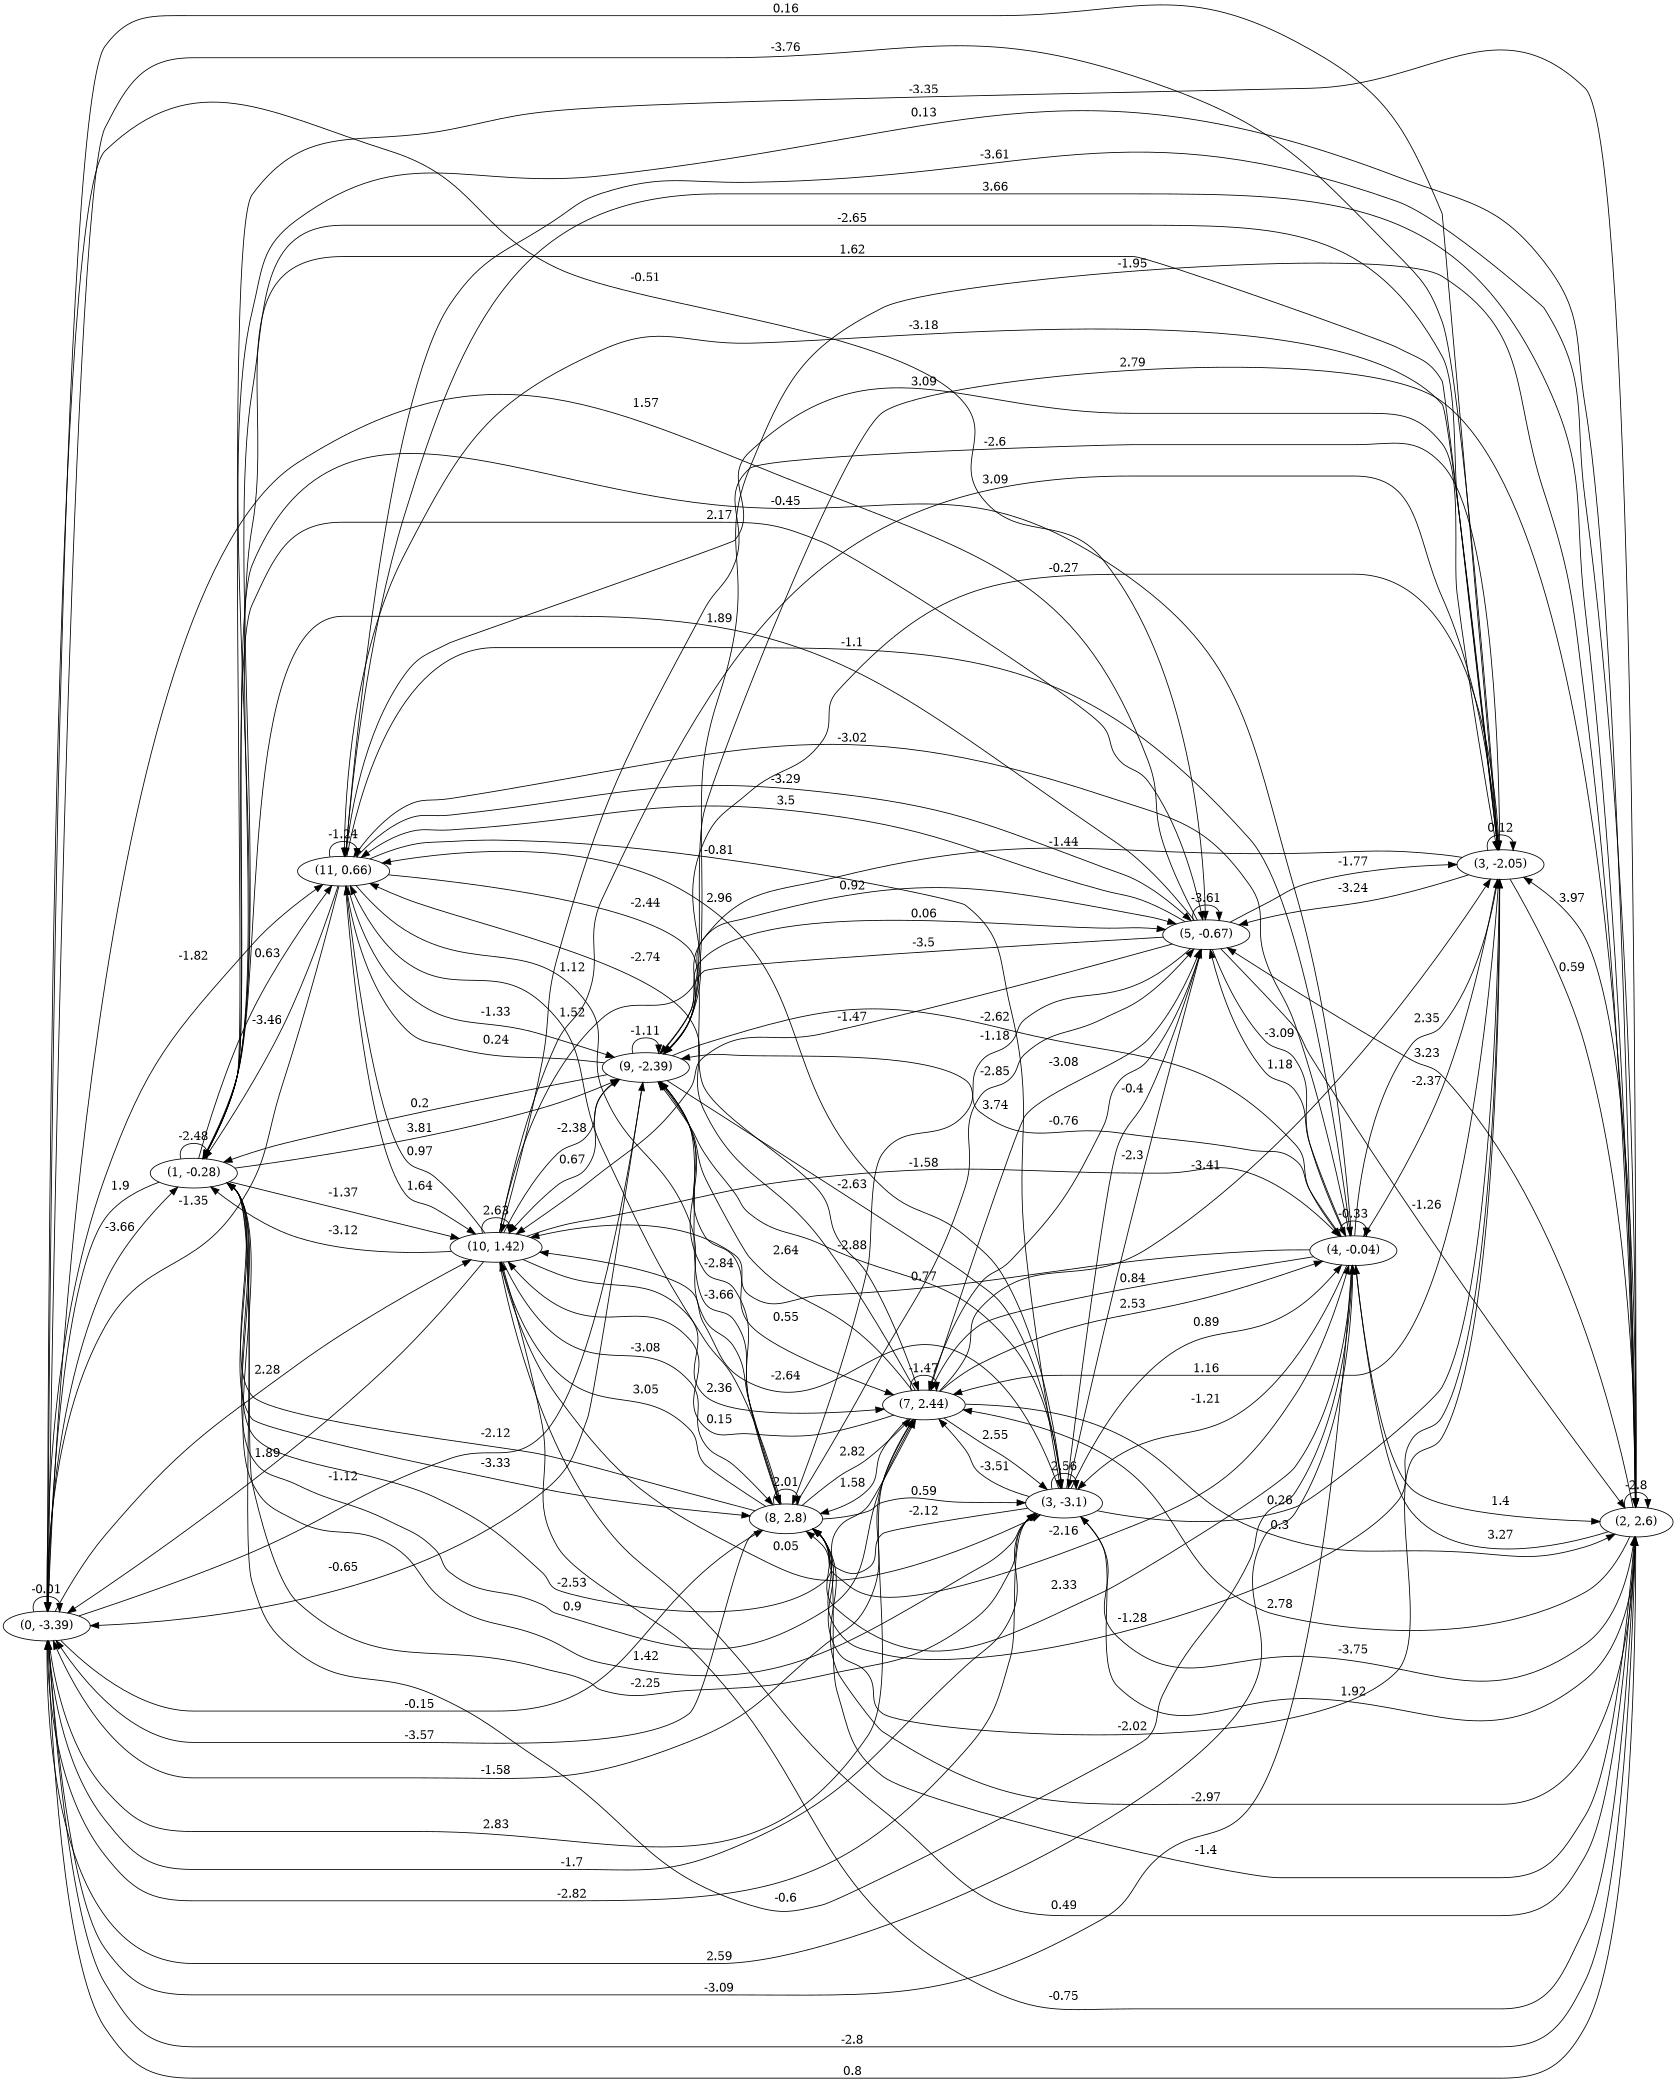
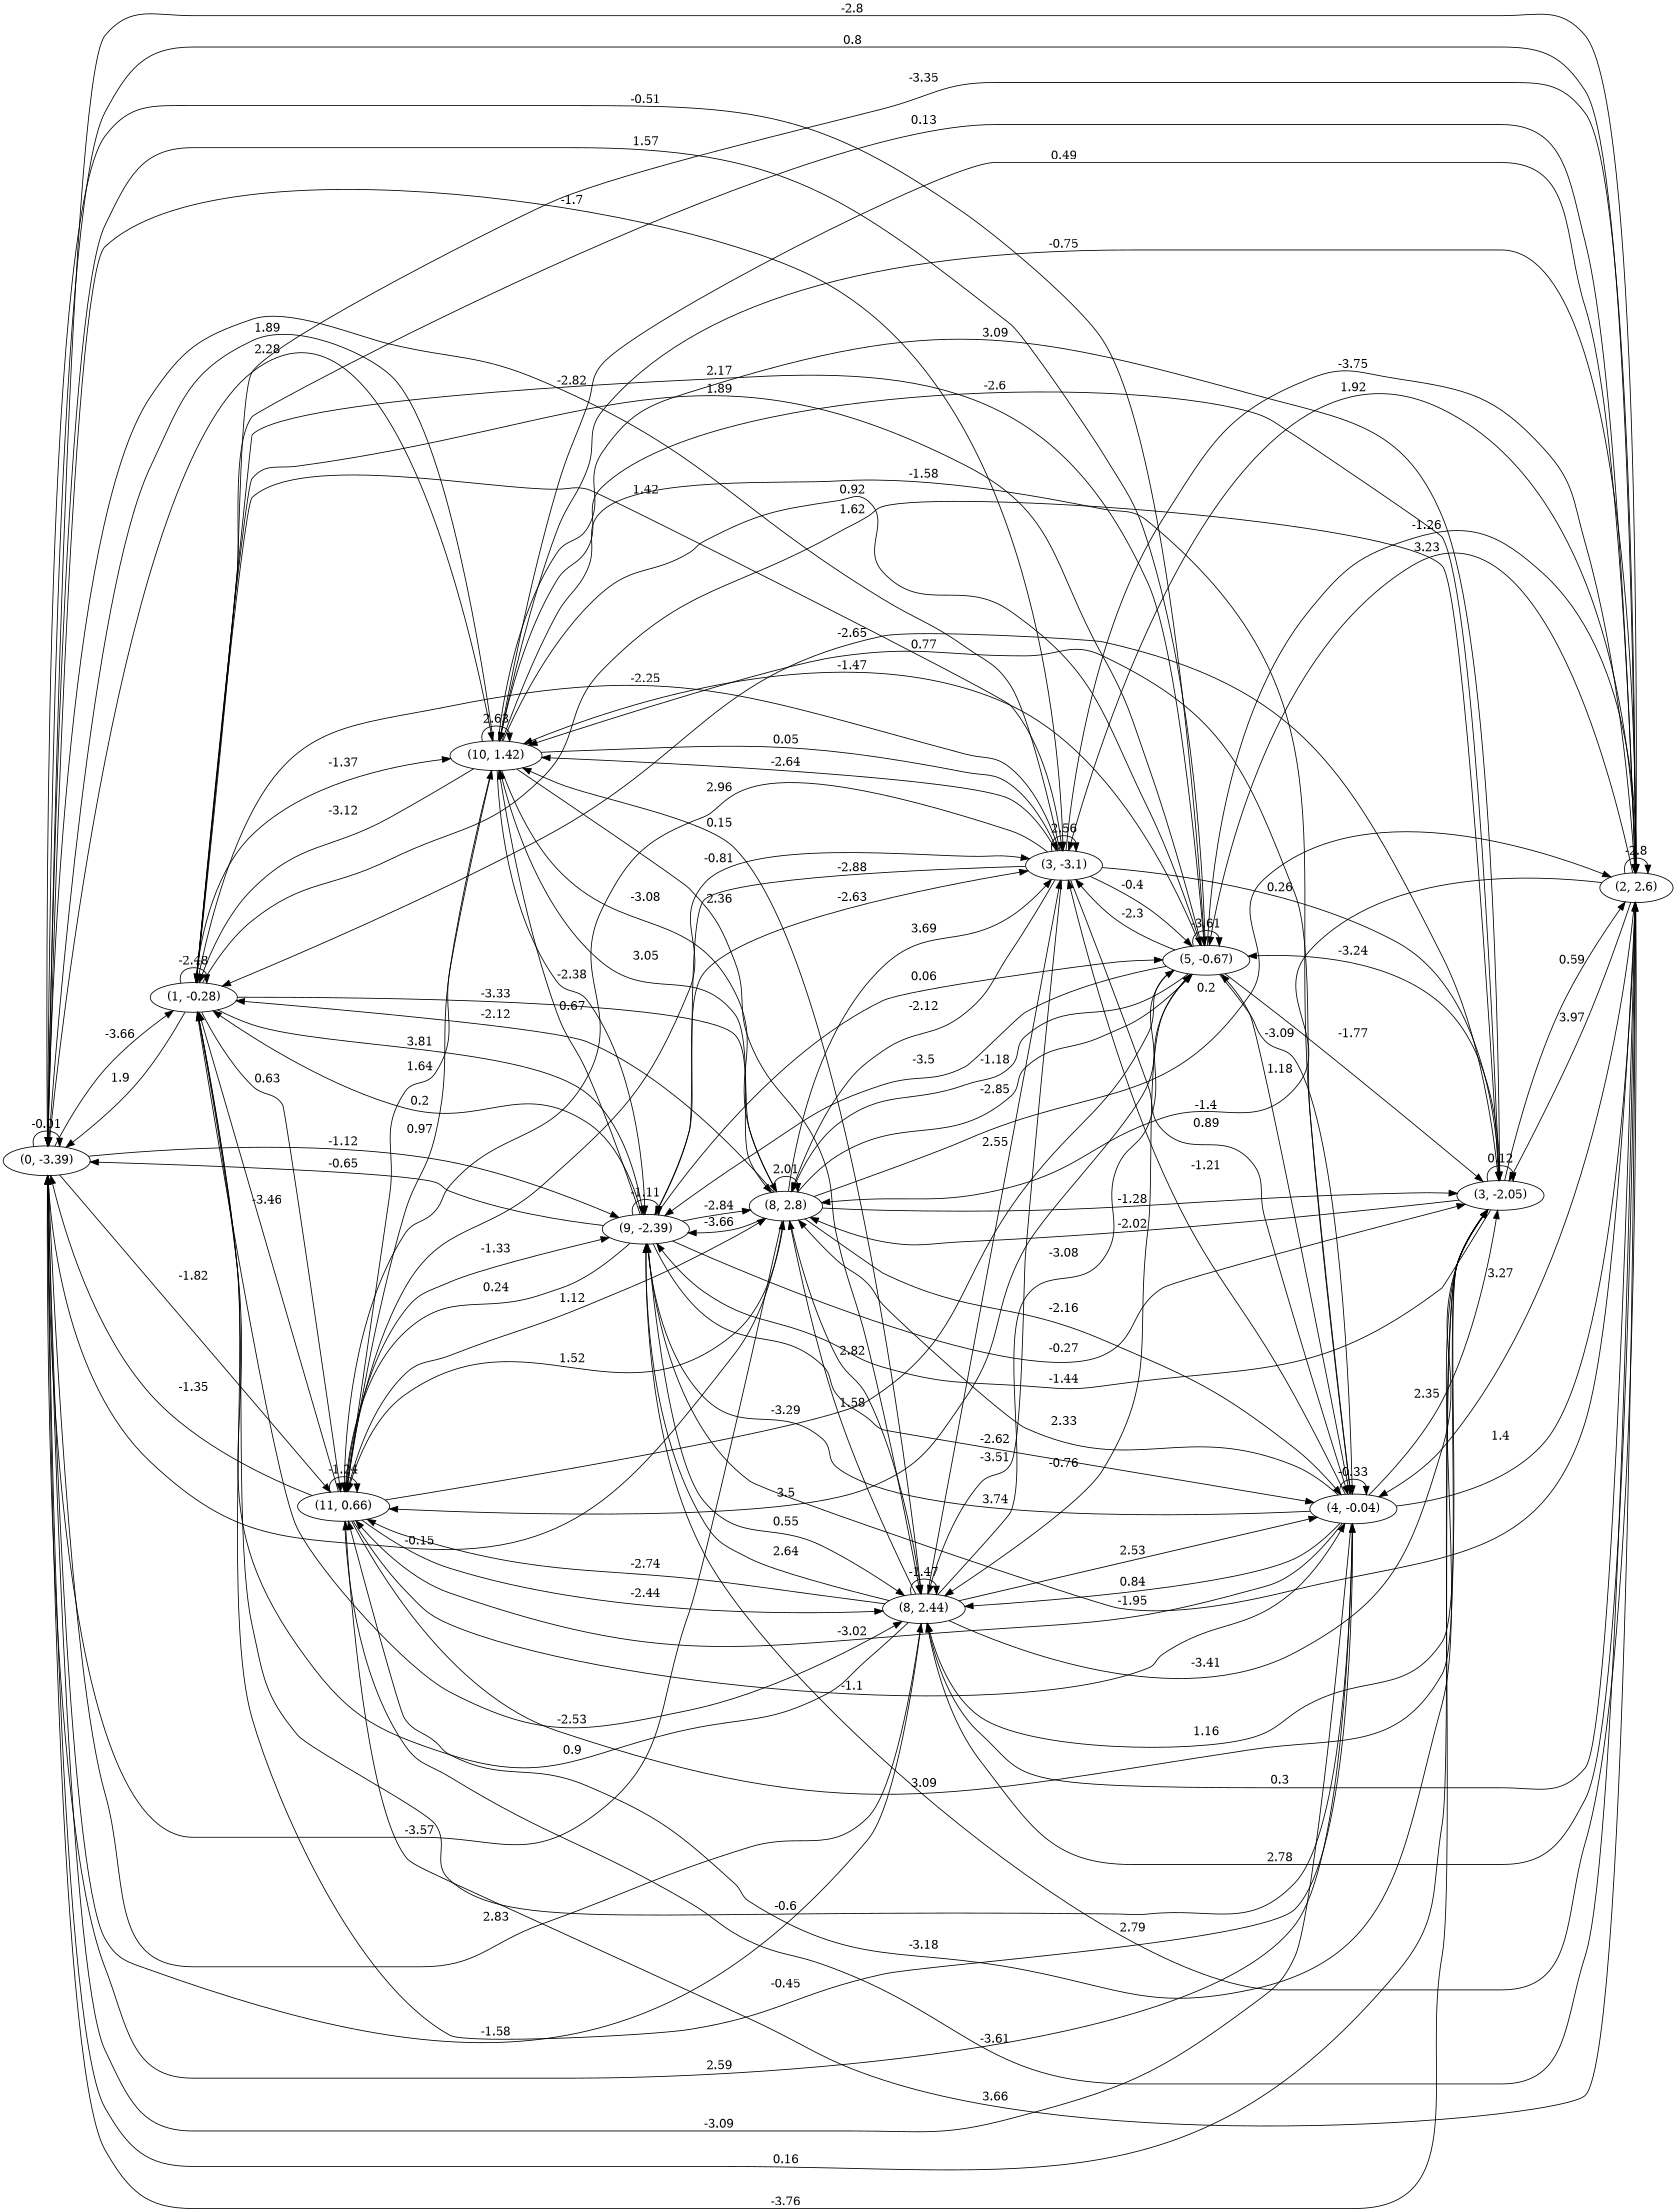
edge "(3, -2.05)" -> "(4, -0.04)": removed, label "-2.37"
node "(7, 2.44)": label "(7, 2.44)" -> "(8, 2.44)"
edge "(8, 2.8)" -> "(3, -3.1)": label "0.59" -> "3.69"
edge "(8, 2.8)" -> "(2, 2.6)": label "-2.97" -> "0.2"
